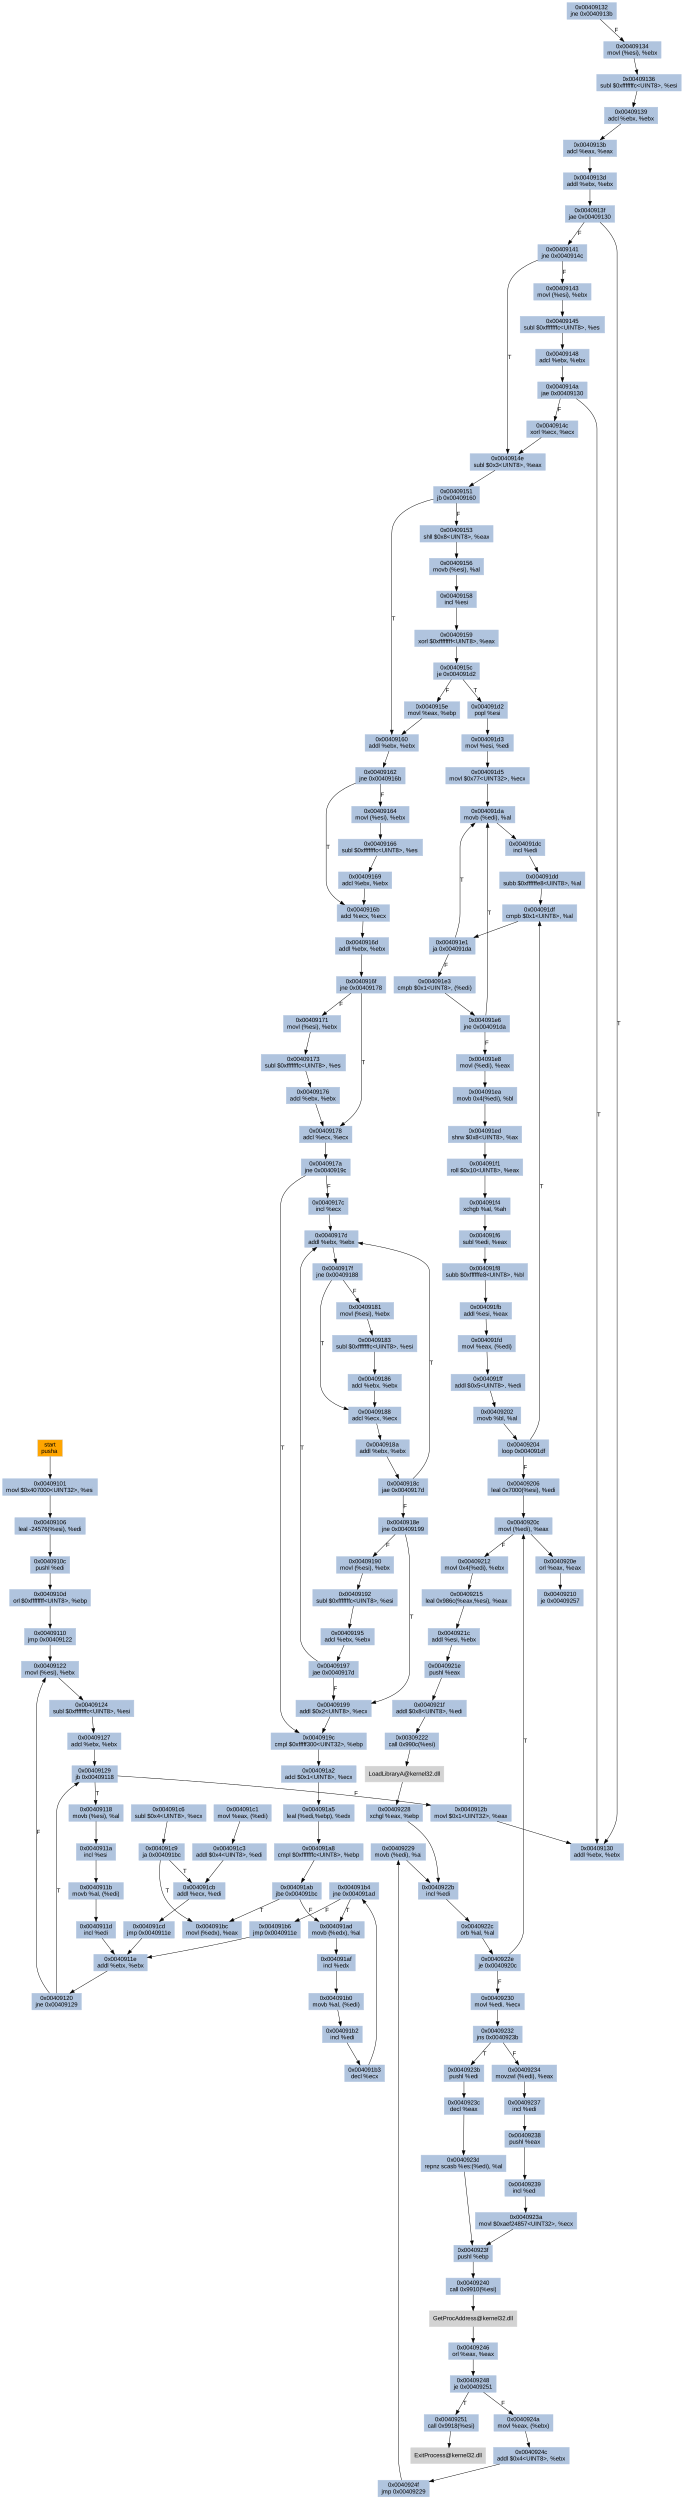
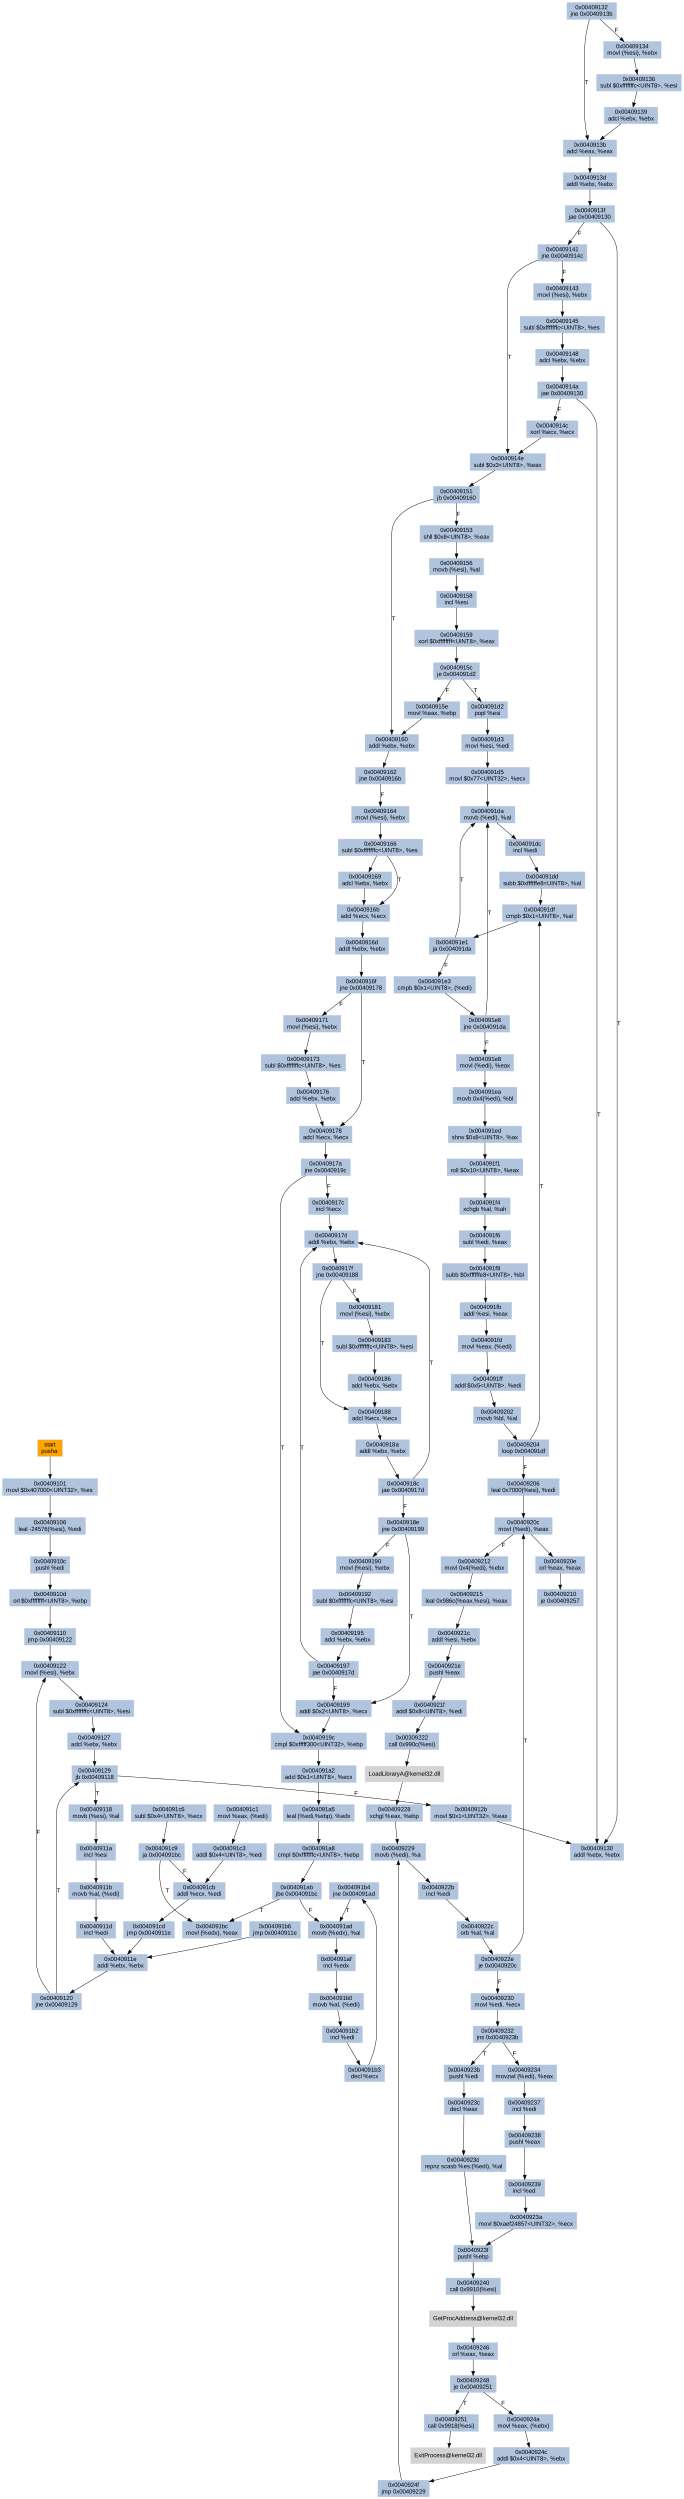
edge "0x00409132 jne 0x0040913b" -> "0x0040913b adcl %eax, %eax": added, label "T"
edge "0x00409162 jne 0x0040916b" -> "0x0040916b adcl %ecx, %ecx": now "0x00409166 subl $0xfffffffc<UINT8>, %esi" -> "0x0040916b adcl %ecx, %ecx"
edge "0x00409228 xchgl %eax, %ebp" -> "0x0040922b incl %edi": now "0x00409228 xchgl %eax, %ebp" -> "0x00409229 movb (%edi), %al"
edge "0x004091c9 ja 0x004091bc" -> "0x004091cb addl %ecx, %edi": label "T" -> "F"
edge "0x004091b4 jne 0x004091ad" -> "0x004091b6 jmp 0x0040911e": removed, label "F"
